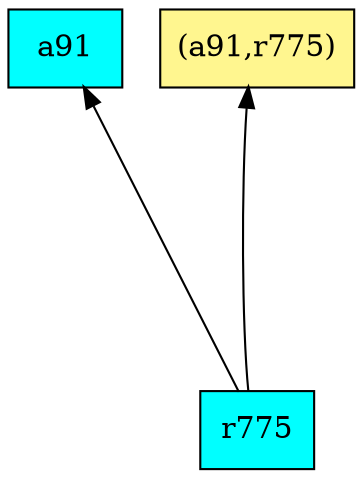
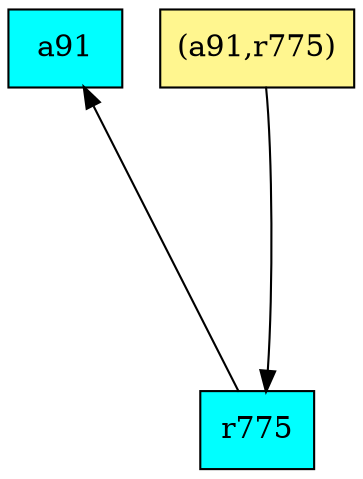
edge "r775" -> "(a91,r775)": reversed
